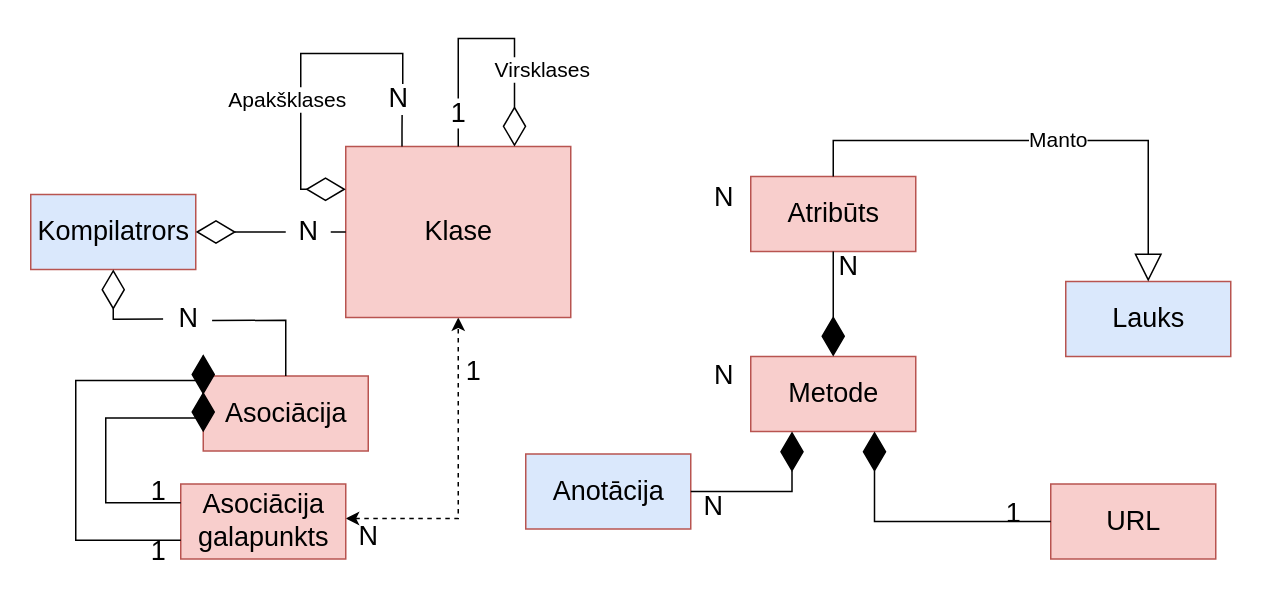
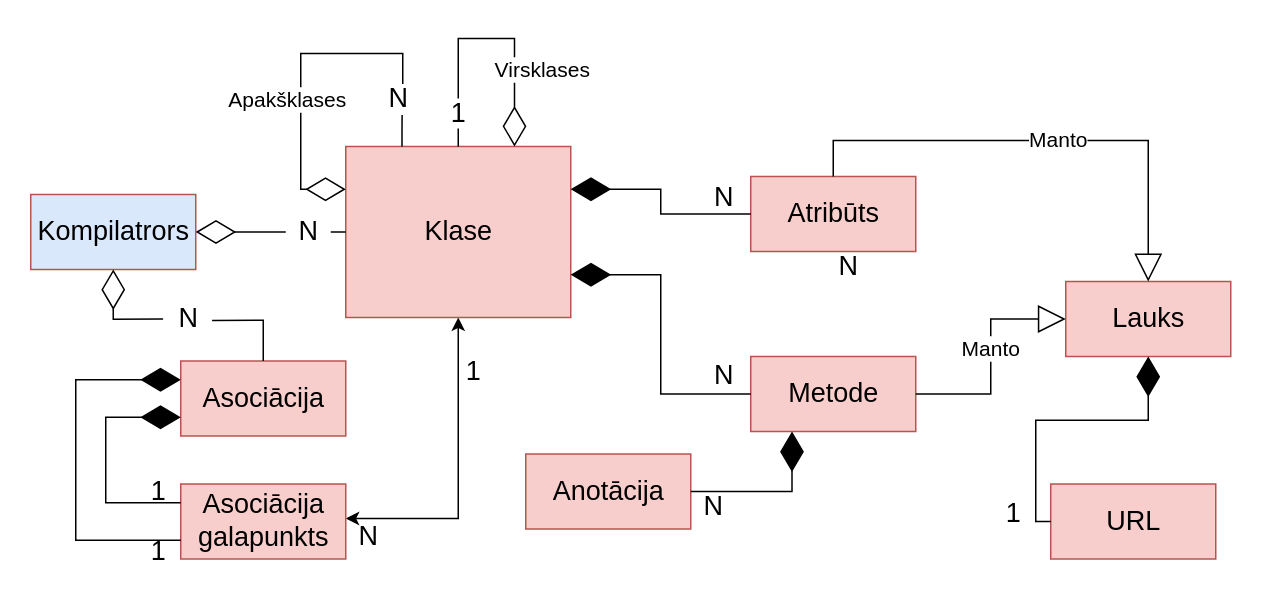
edge "Atribūts" -> "Klase": added
edge "Atribūts" -> "Metode": removed
node "Lauks": fillcolor #dae8fc -> #f8cecc
edge "Metode" -> "Klase": added
edge "Metode" -> "Lauks": added, label "Manto"
node "Asociācija": moved (286, 413) -> (263, 398)
edge "Klase" -- "Asociācija galapunkts": style dashed -> solid
node "Anotācija": fillcolor #dae8fc -> #f8cecc
edge "URL" -> "Metode": now "URL" -> "Lauks"
